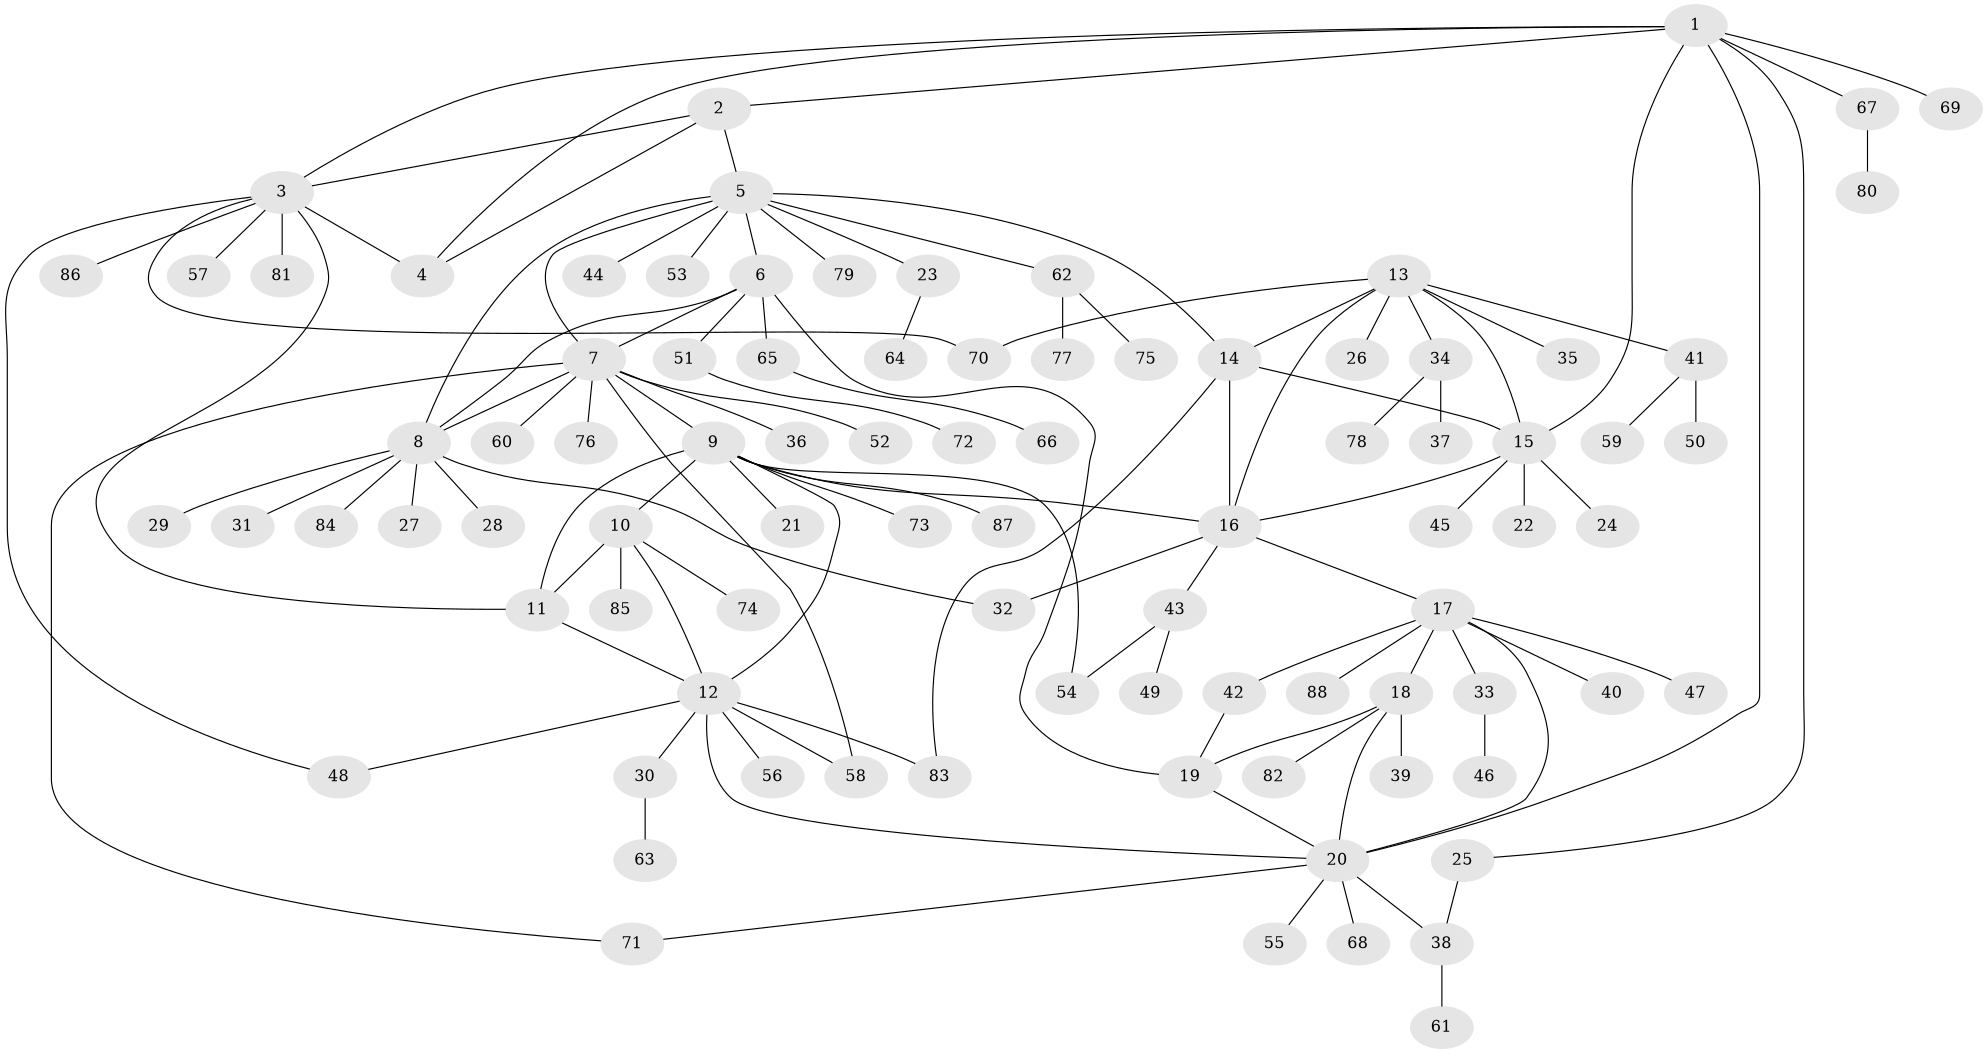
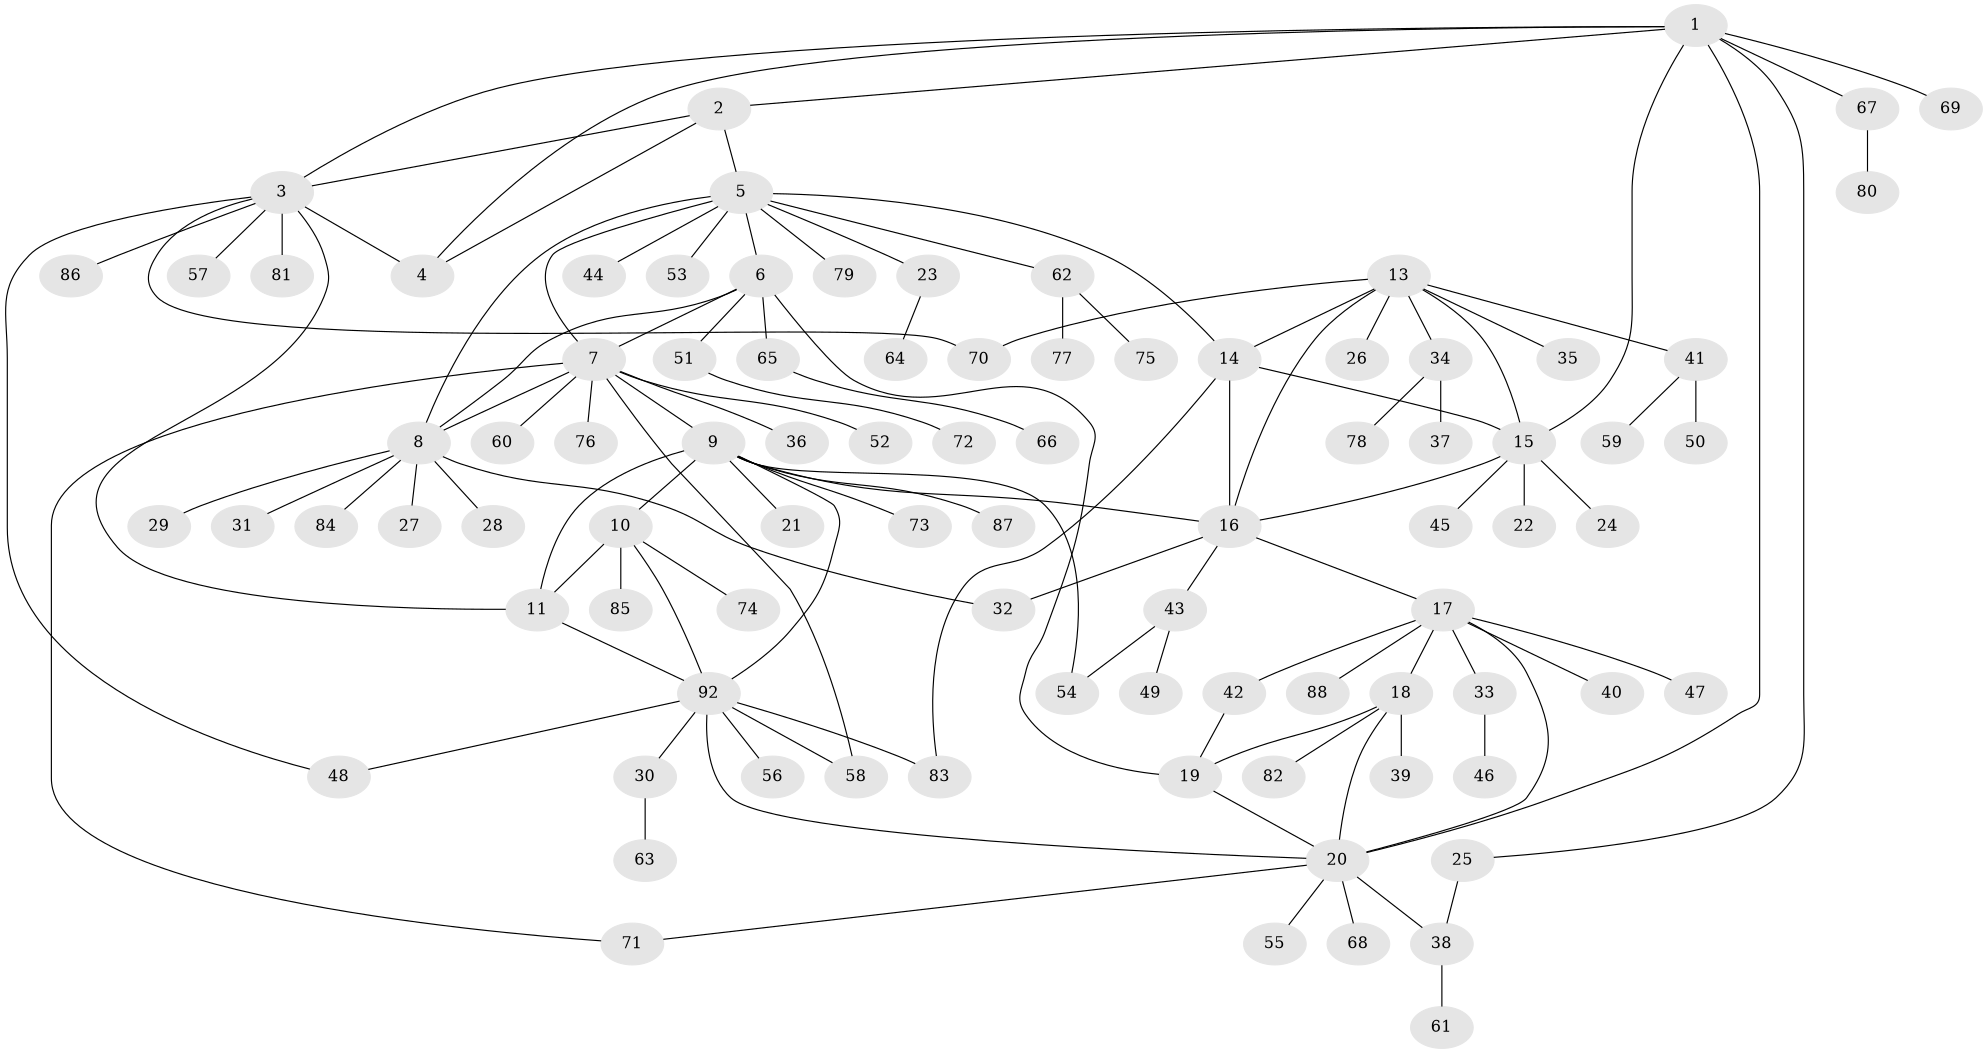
node "12": label "12" -> "92"
